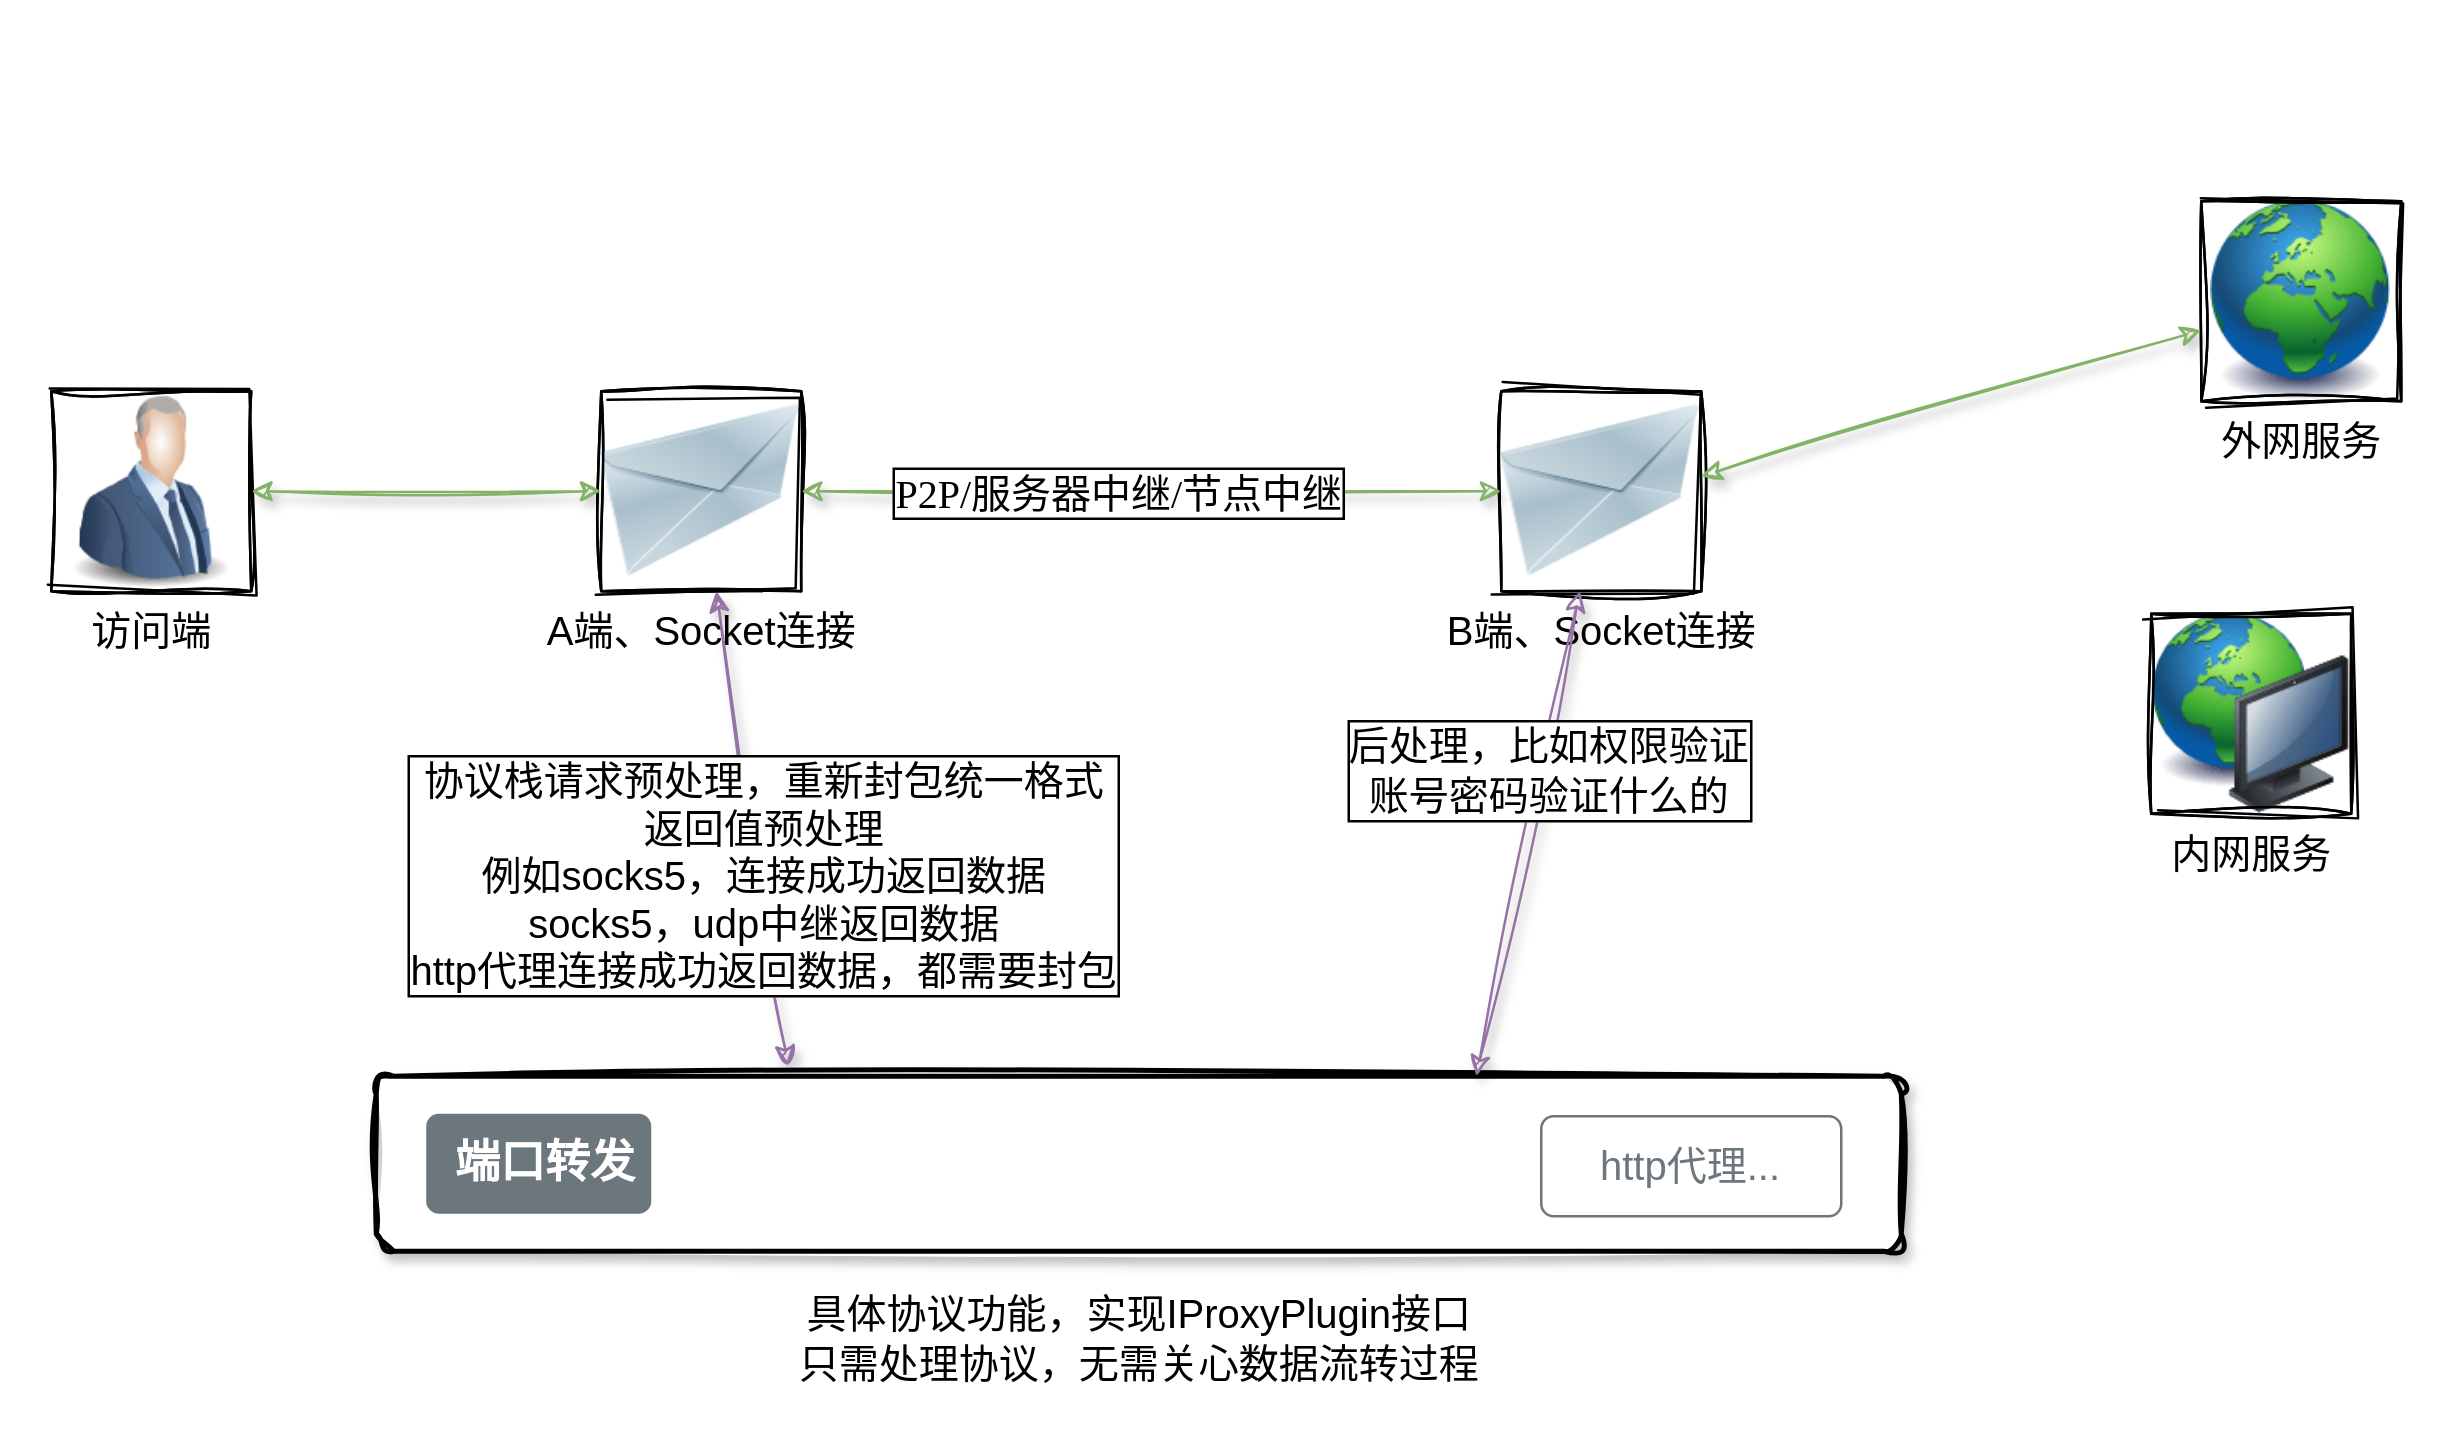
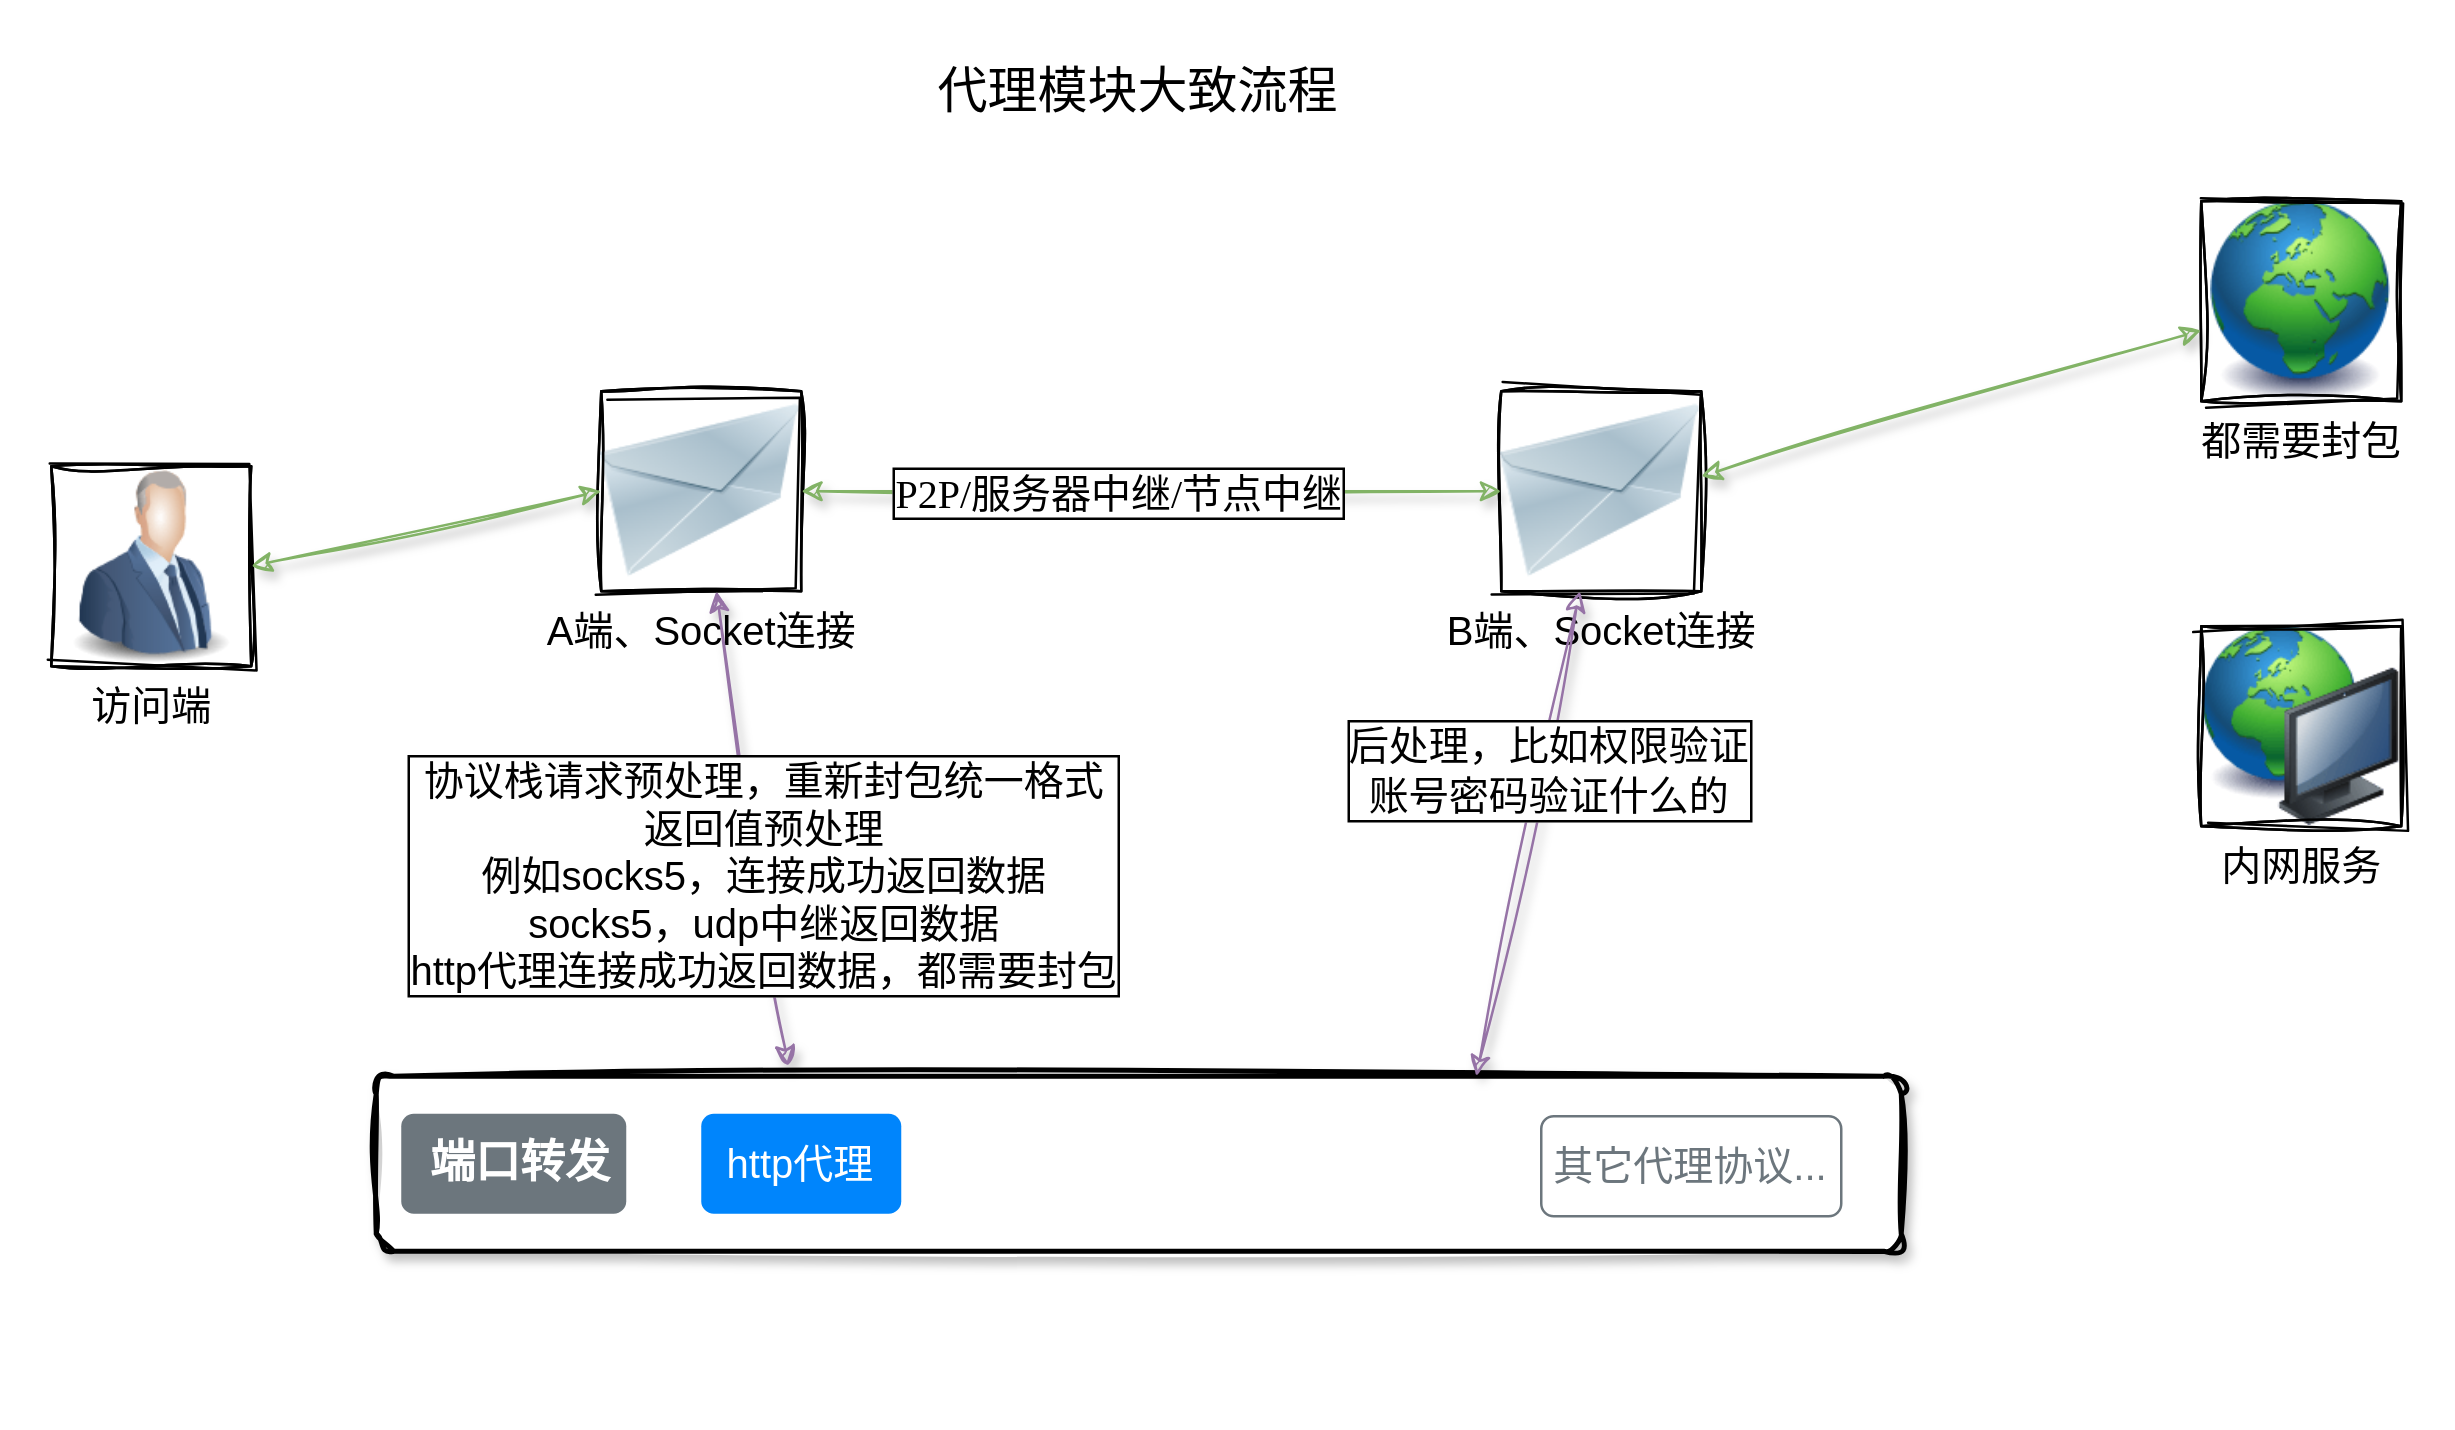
node "代理模块大致流程": added
node "外网服务": label "外网服务" -> "都需要封包"
node "访问端": moved (151, 491) -> (151, 566)
node "内网服务": moved (2251, 714) -> (2301, 726)
node "端口转发": moved (539, 1164) -> (514, 1164)
node "http代理": added
node "http代理...": label "http代理..." -> "其它代理协议..."
node "具体协议功能，实现IProxyPlugin接口 只需处理协议，无需关心数据流转过程": removed
